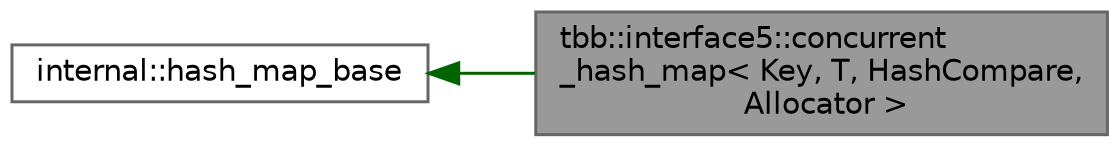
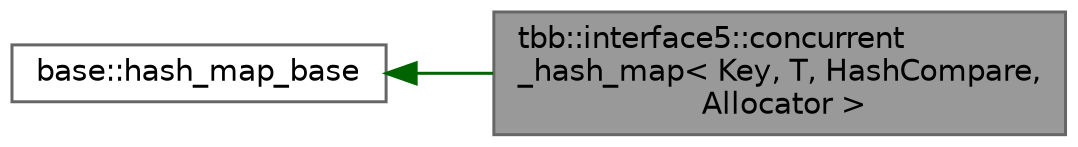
node "internal::hash_map_base": label "internal::hash_map_base" -> "base::hash_map_base"
